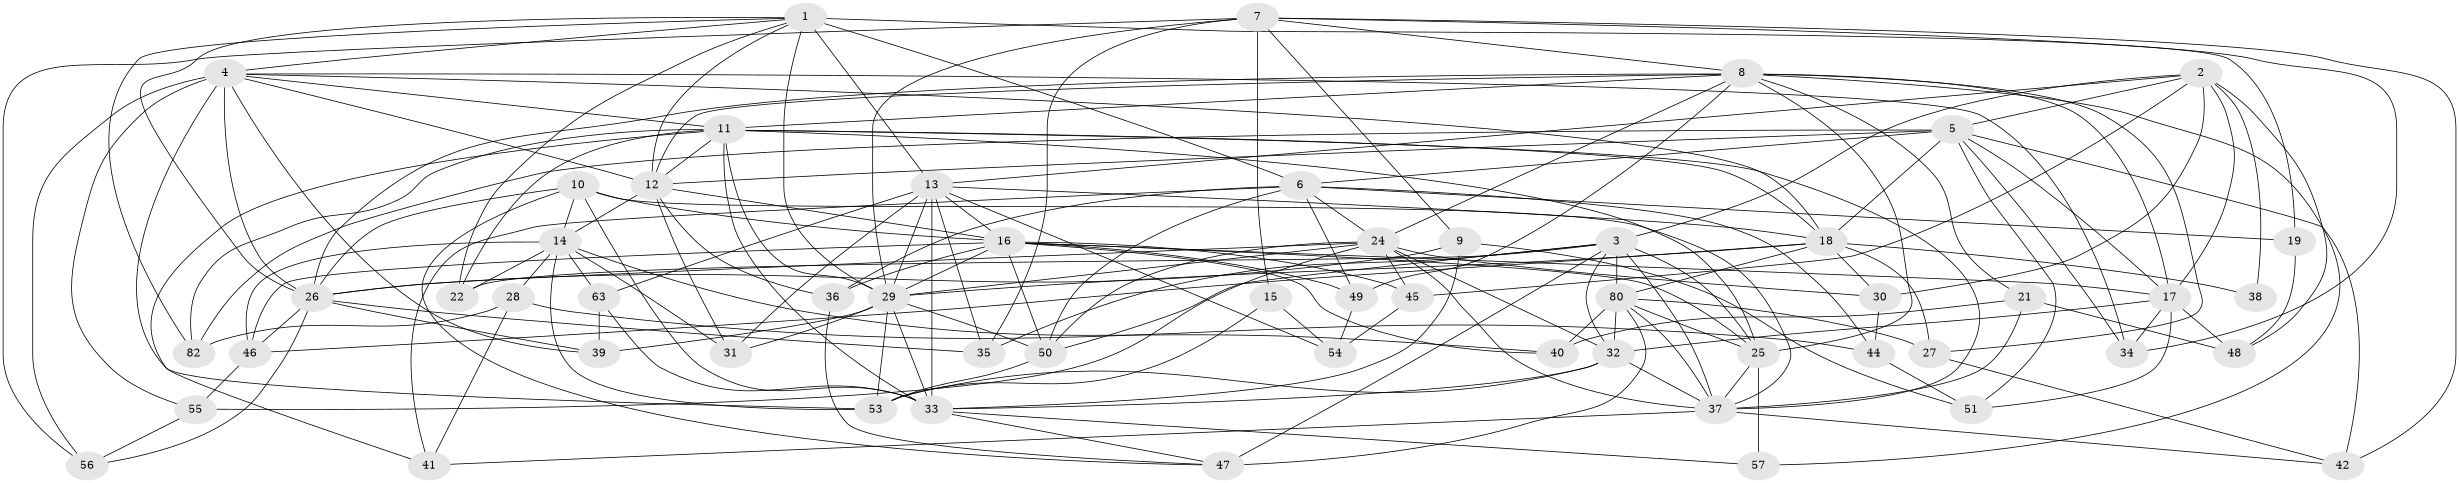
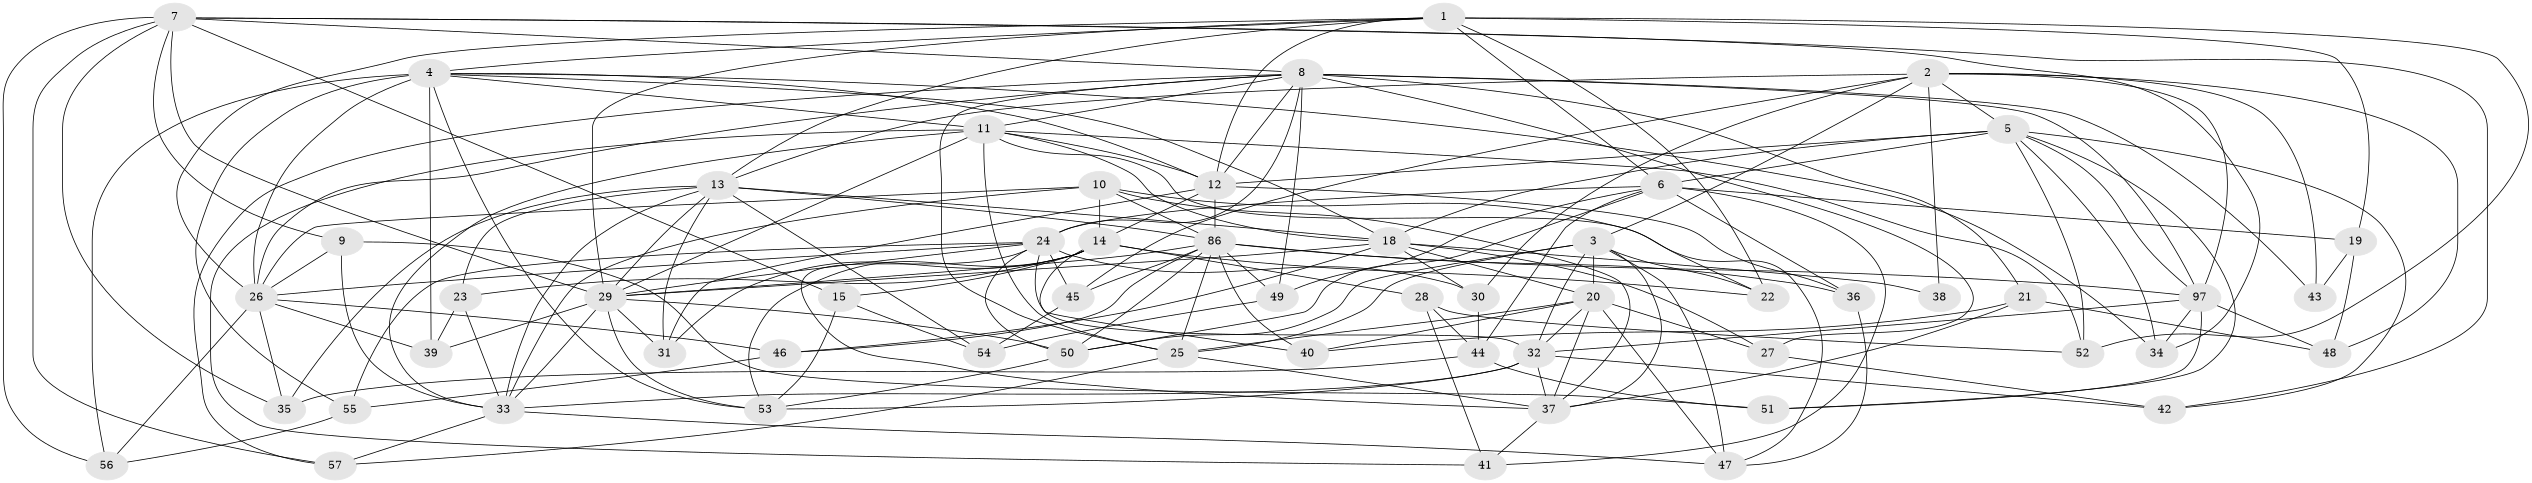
edge "11" -- "37": removed
node "16": label "16" -> "86"
edge "14" -- "46": now "14" -- "15"
edge "3" -- "35": now "44" -- "35"
node "63": label "63" -> "23"
node "80": label "80" -> "20"
node "17": label "17" -> "97"
node "43": added
edge "7" -- "57": added
node "82": label "82" -> "52"
edge "37" -- "42": now "32" -- "42"
